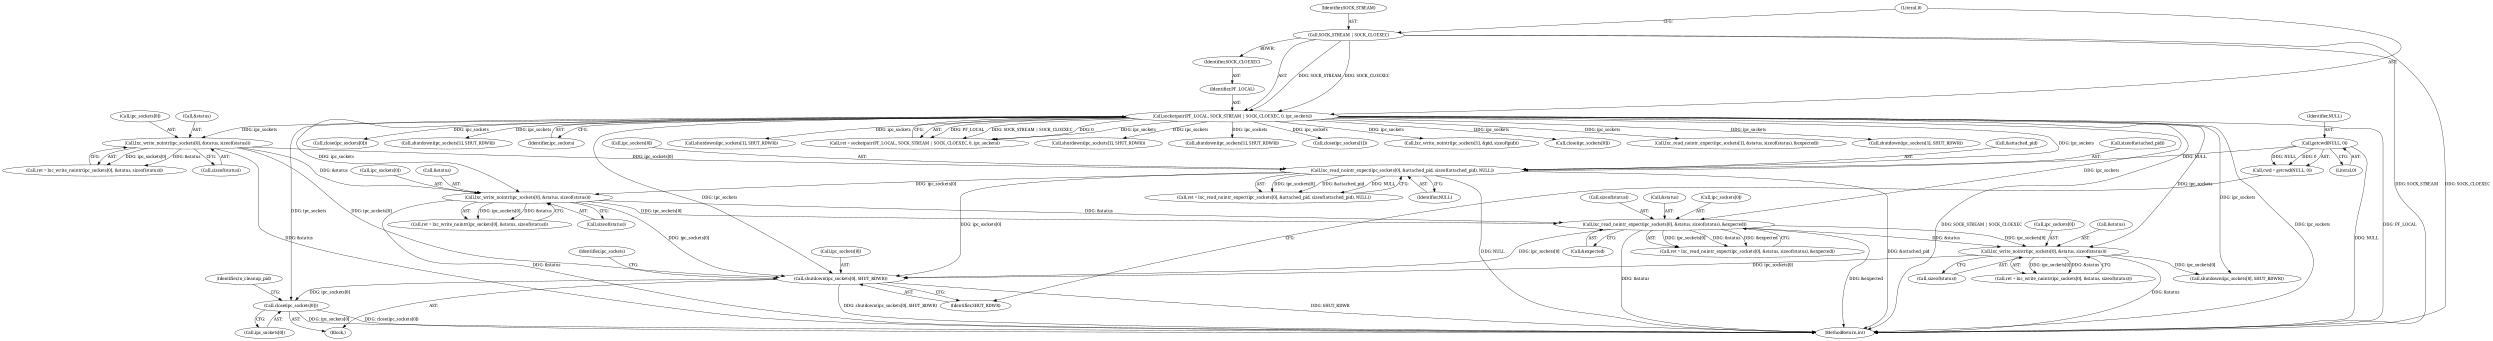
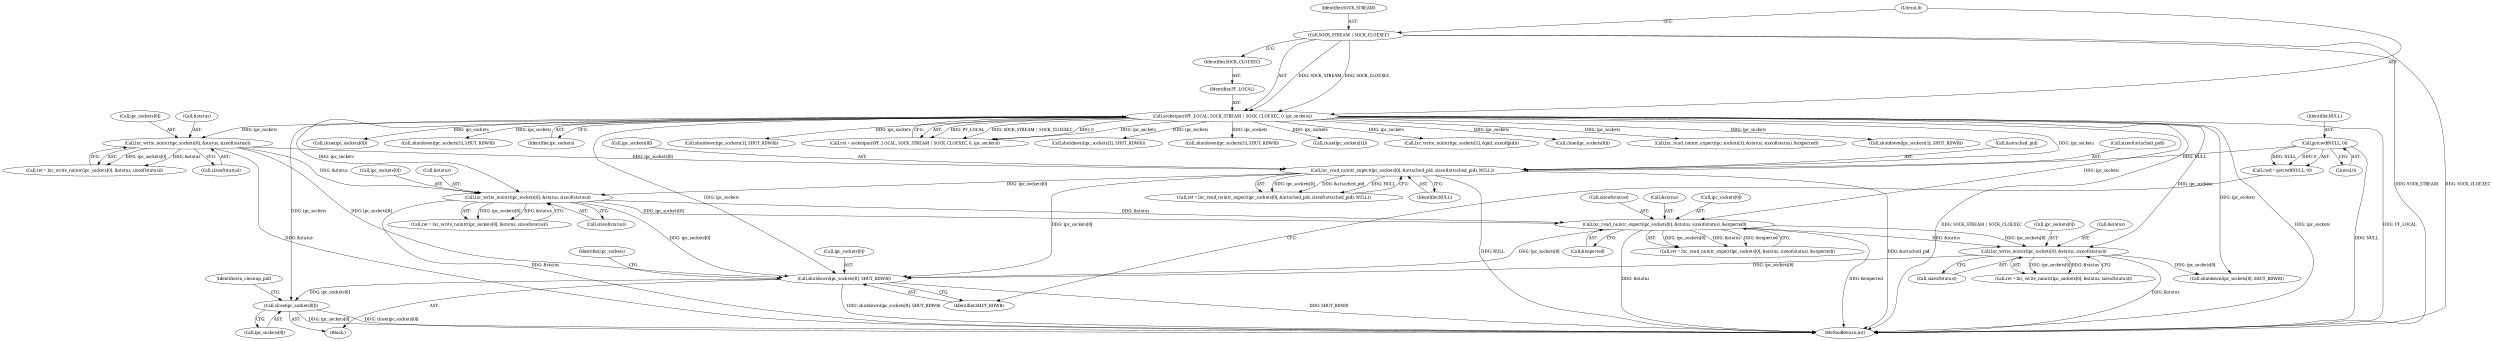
edge "(Call,SOCK_STREAM | SOCK_CLOEXEC)" -> "(Identifier,SOCK_CLOEXEC)": label "RDWR: " -> "CFG: "
